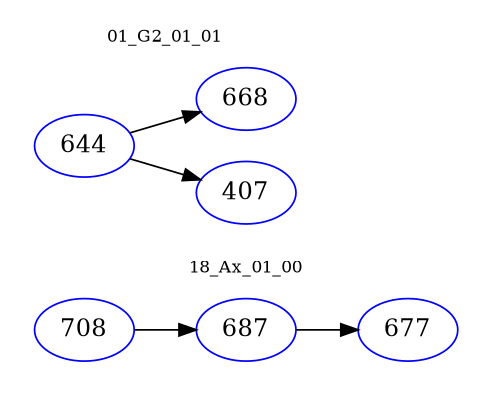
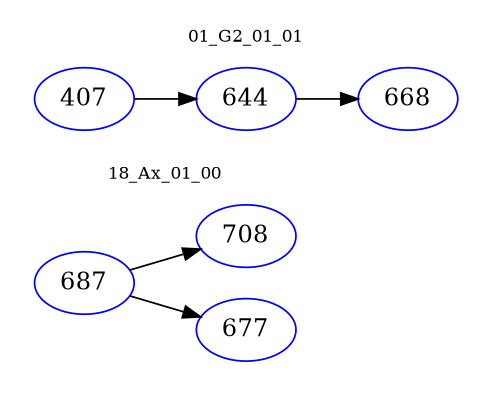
edge "644" -> "407": reversed
edge "708" -> "687": reversed
